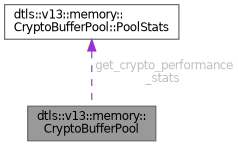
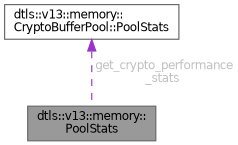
node "dtls::v13::memory:: CryptoBufferPool": label "dtls::v13::memory:: CryptoBufferPool" -> "dtls::v13::memory:: PoolStats"
